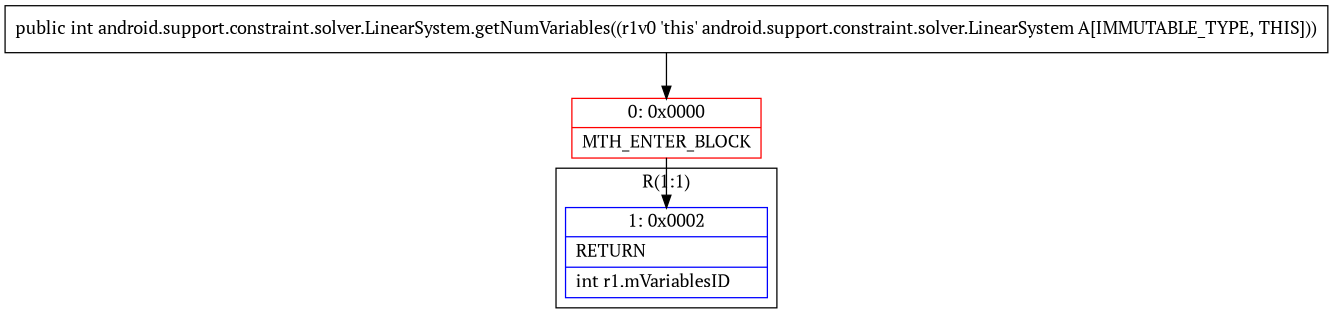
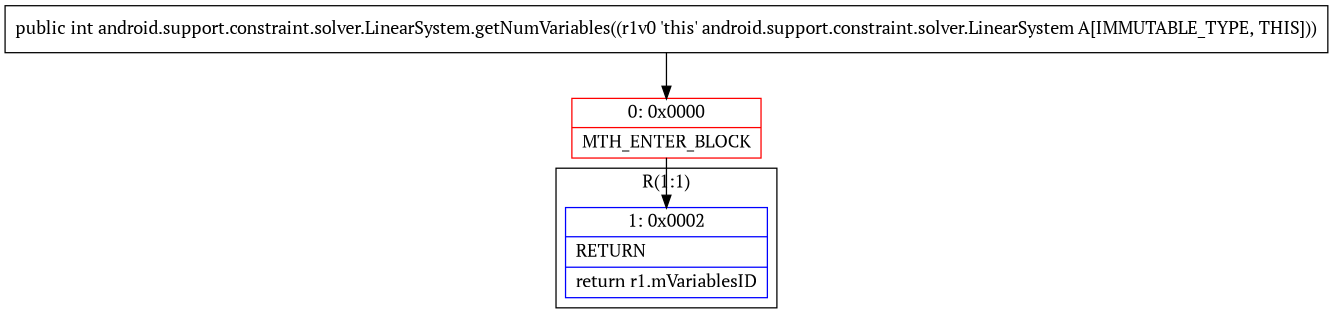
node "1: 0x0002": text "int r1.mVariablesID" -> "return r1.mVariablesID"
